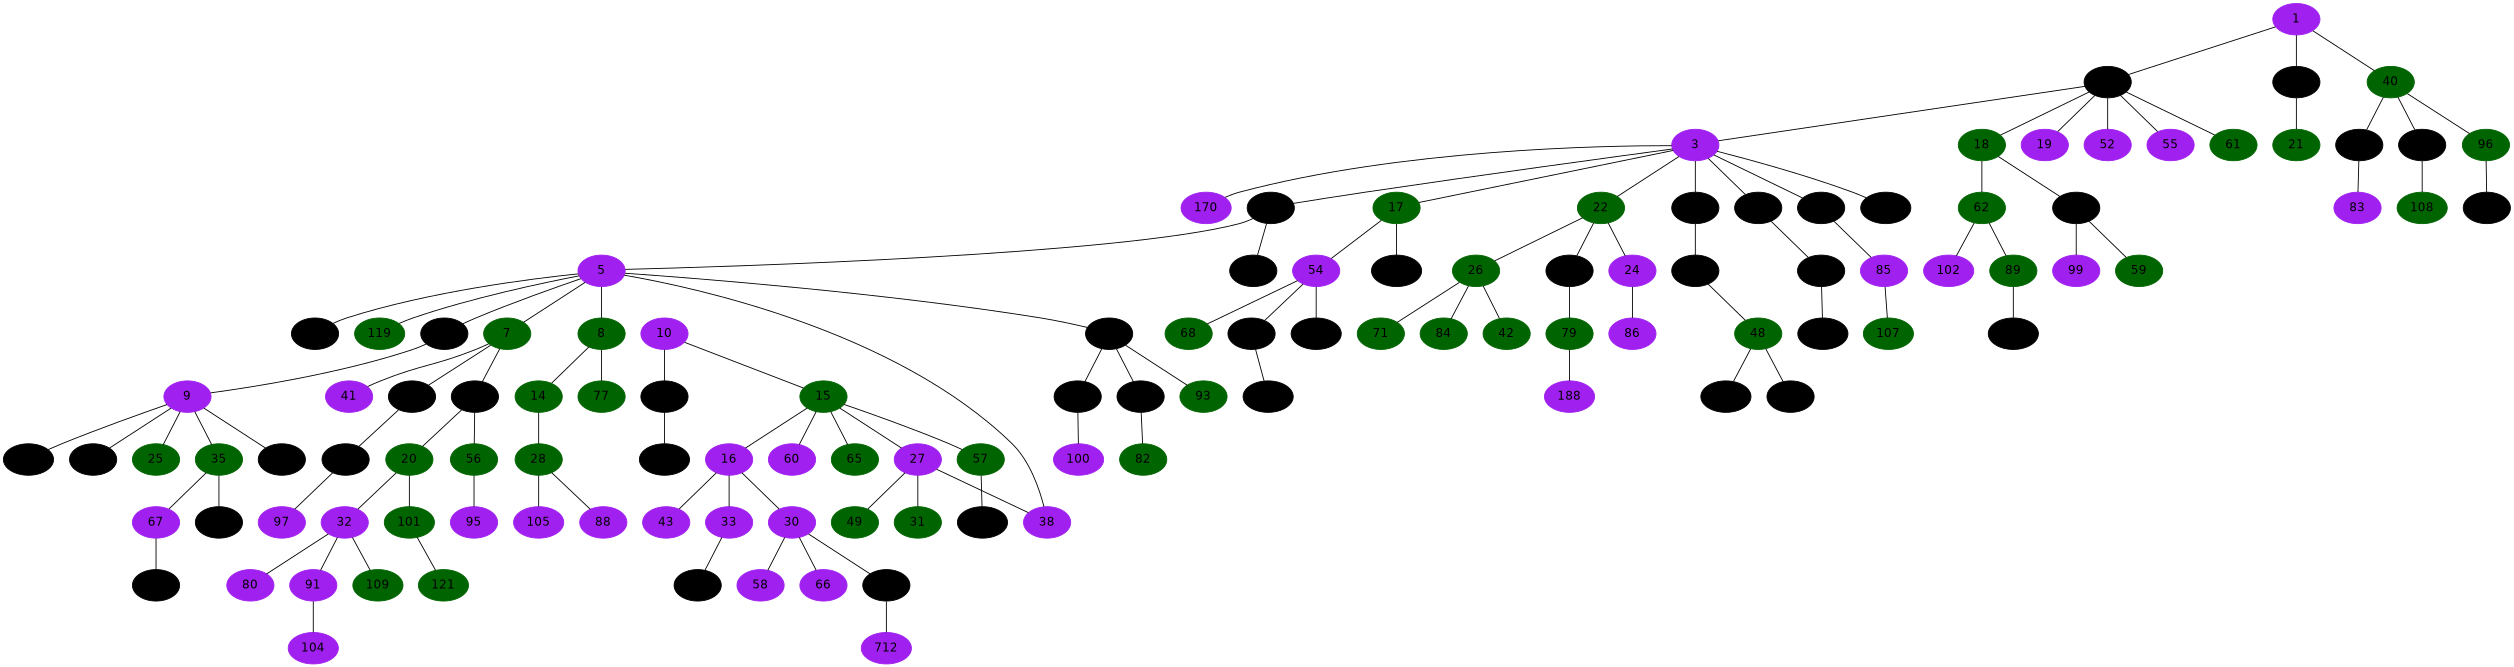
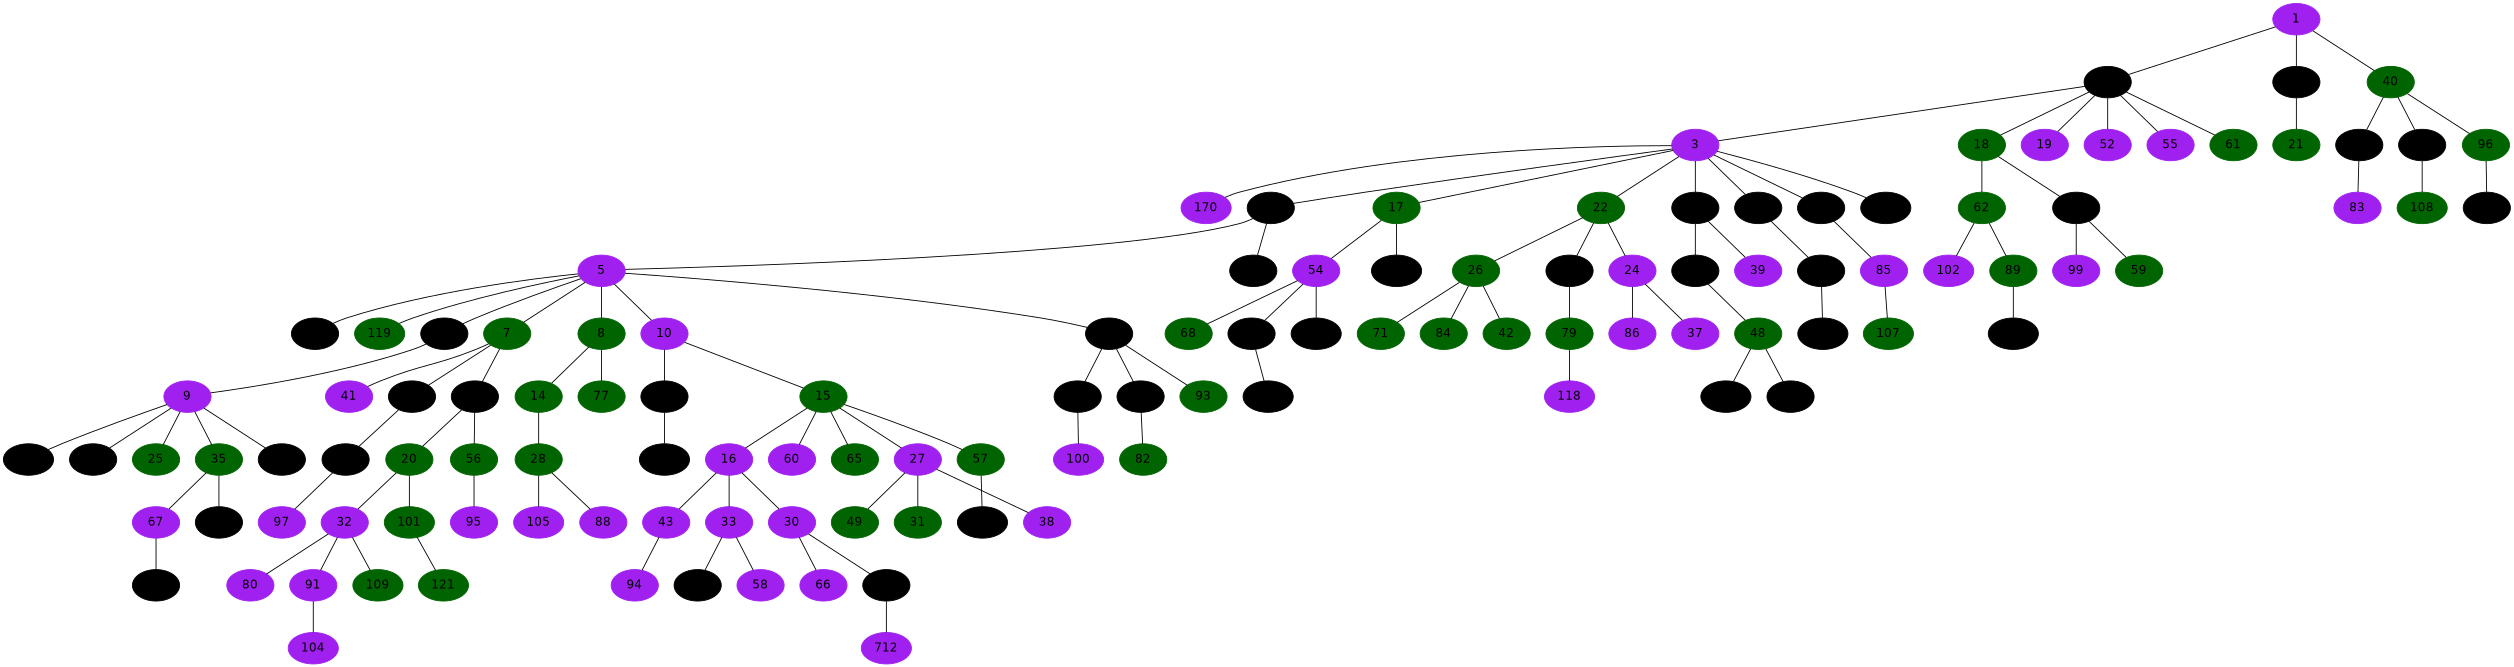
node "39": added
node "37": added
edge "5" -- "38": now "5" -- "10"
node "188": label "188" -> "118"
edge "30" -- "58": now "33" -- "58"
node "94": added
